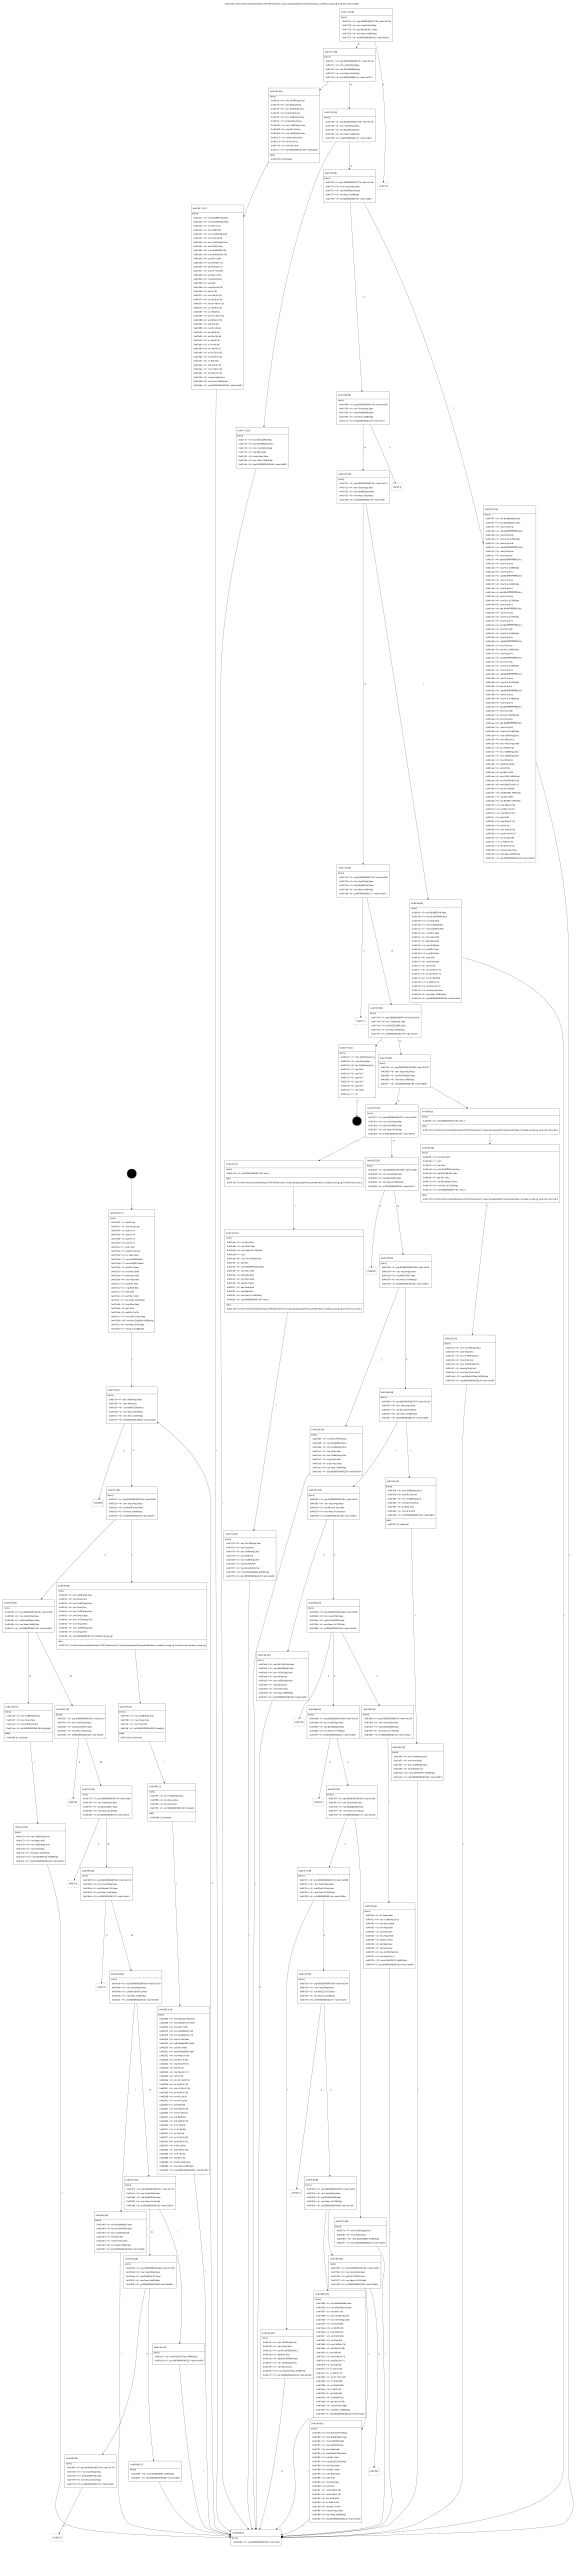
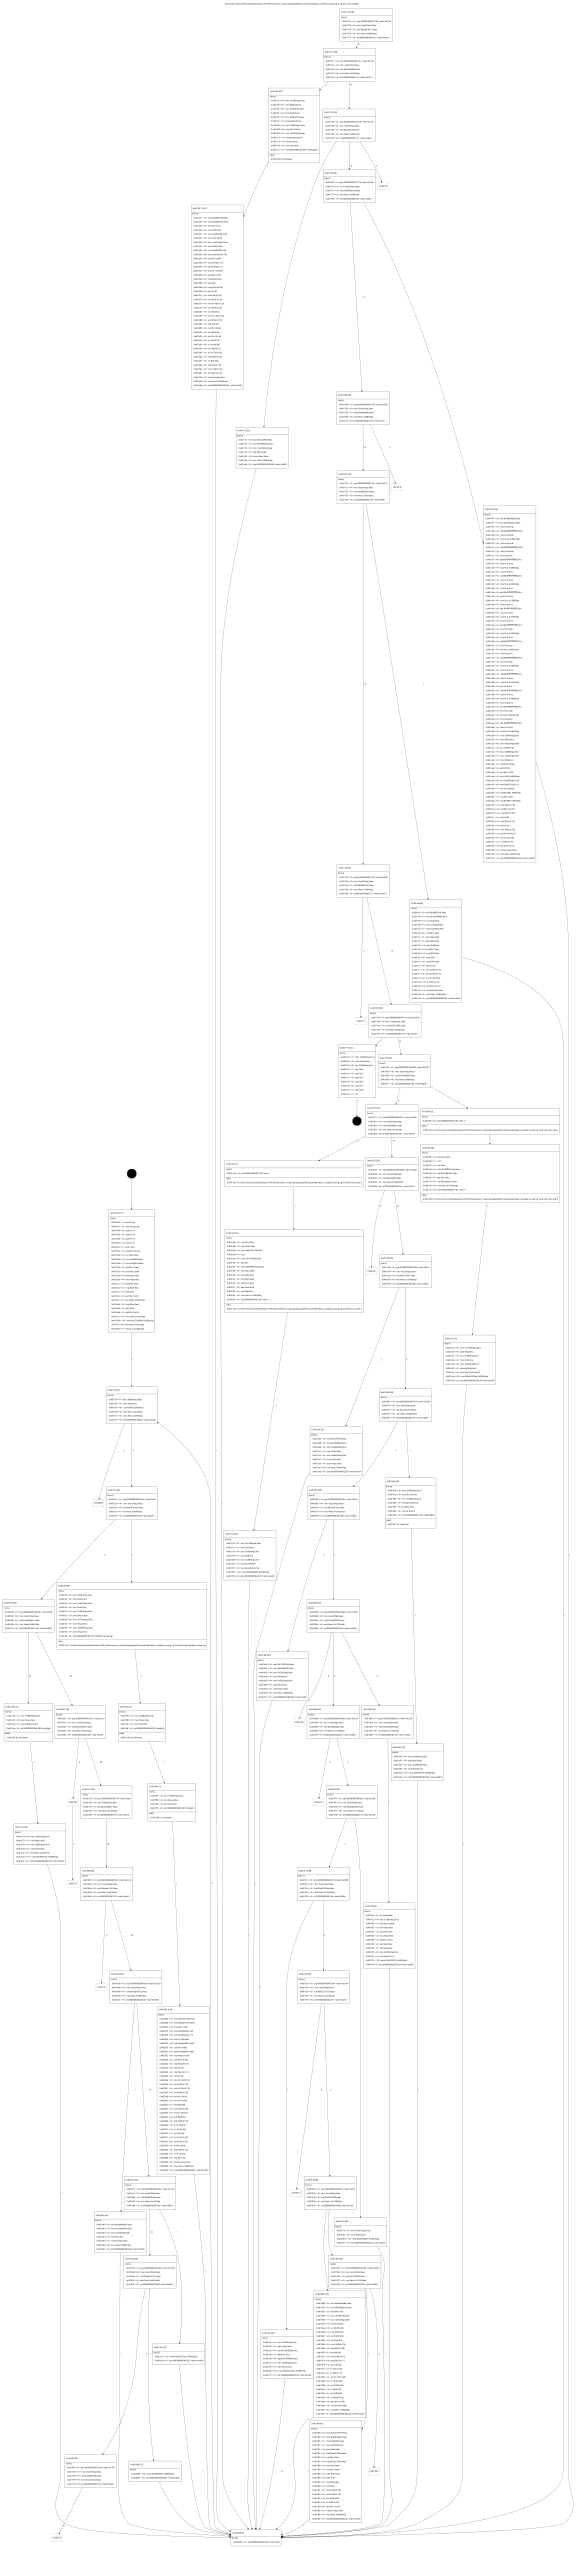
edge "0x40171b [28]" -> "0x40216c": now "0x401753 [28]" -> "0x40216c"
edge "0x401673 [28]" -> "0x4021f4": now "0x401bbf" -> "0x4021f4"
